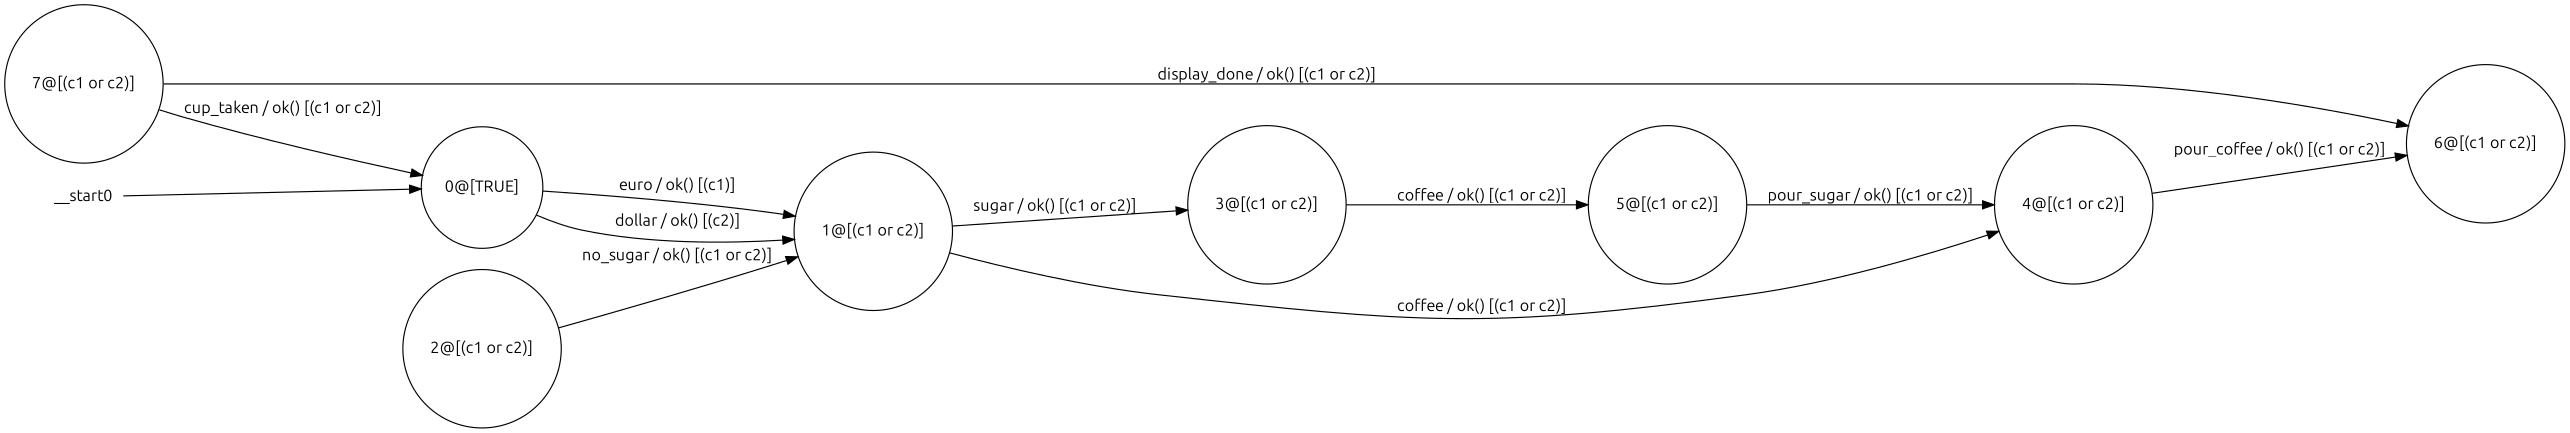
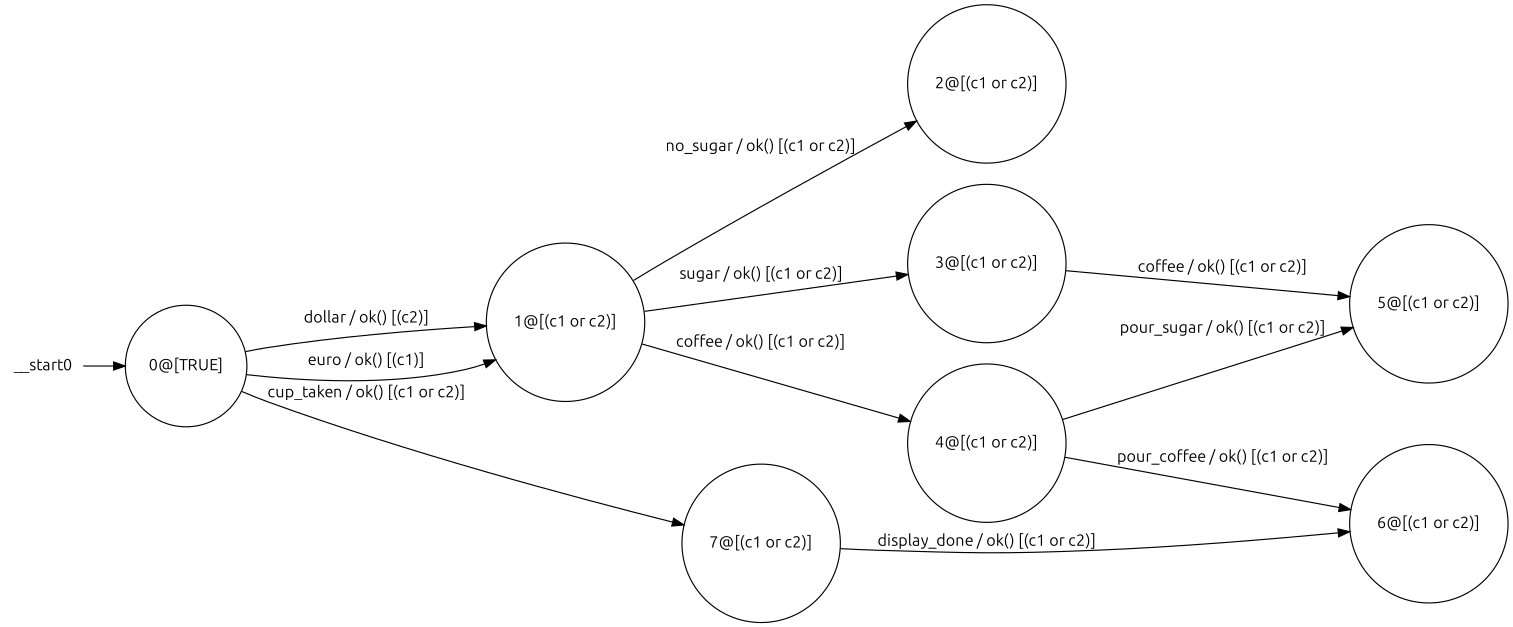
edge "7@[(c1 or c2)]" -> "0@[TRUE]": reversed
edge "5@[(c1 or c2)]" -> "4@[(c1 or c2)]": reversed
edge "2@[(c1 or c2)]" -> "1@[(c1 or c2)]": reversed
